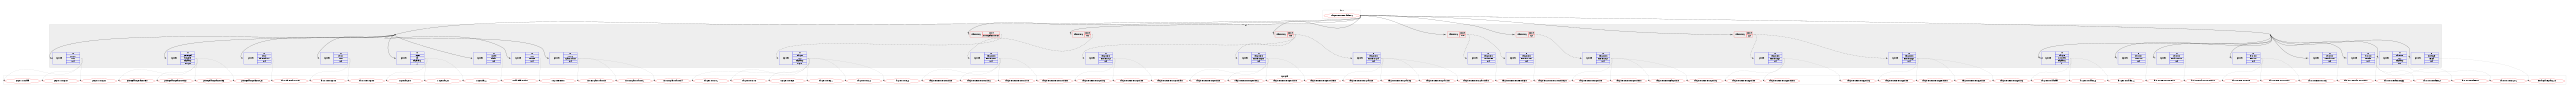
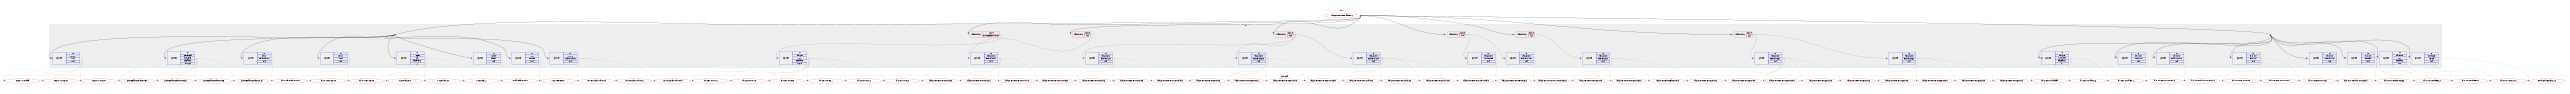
node "mad-lang/python-3.6.3": label "mad-lang/python-3.6.3" -> "dev-lang/python-3.6.3"
node "media-plugins/gst-plugins-faad-1.12.3": added
node "dev-python/libgnome-python-2.28.1-r1": label "dev-python/libgnome-python-2.28.1-r1" -> "dev-python/libgnome-python-2.58.1-r1"
